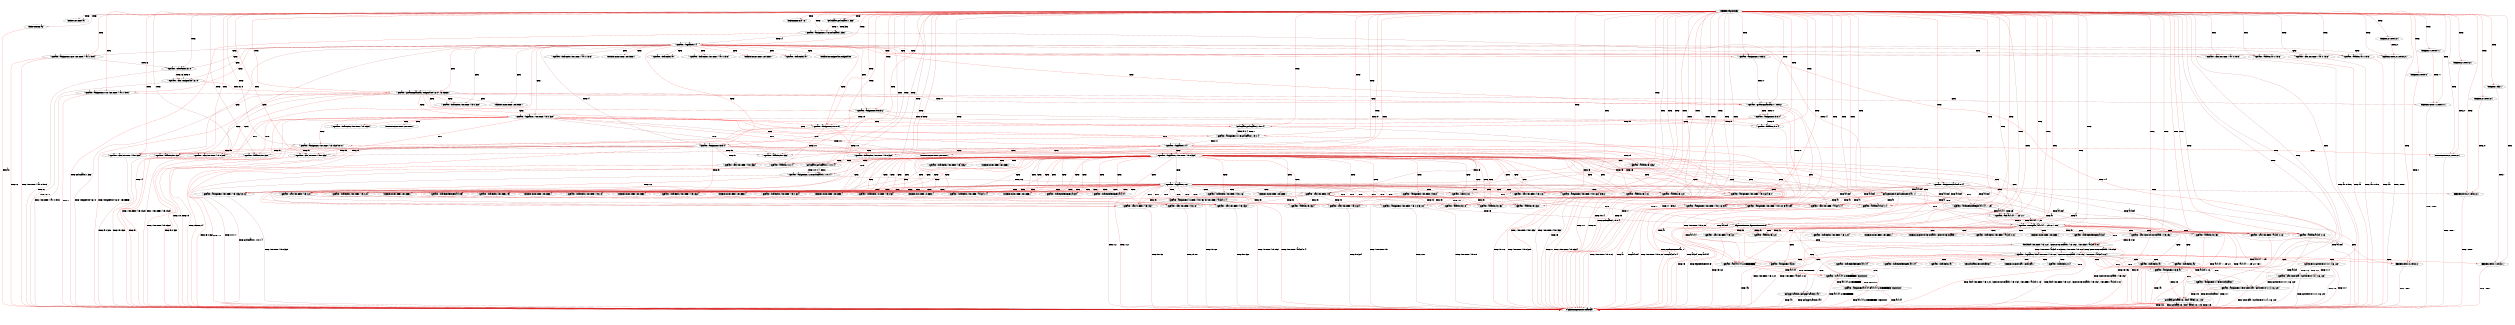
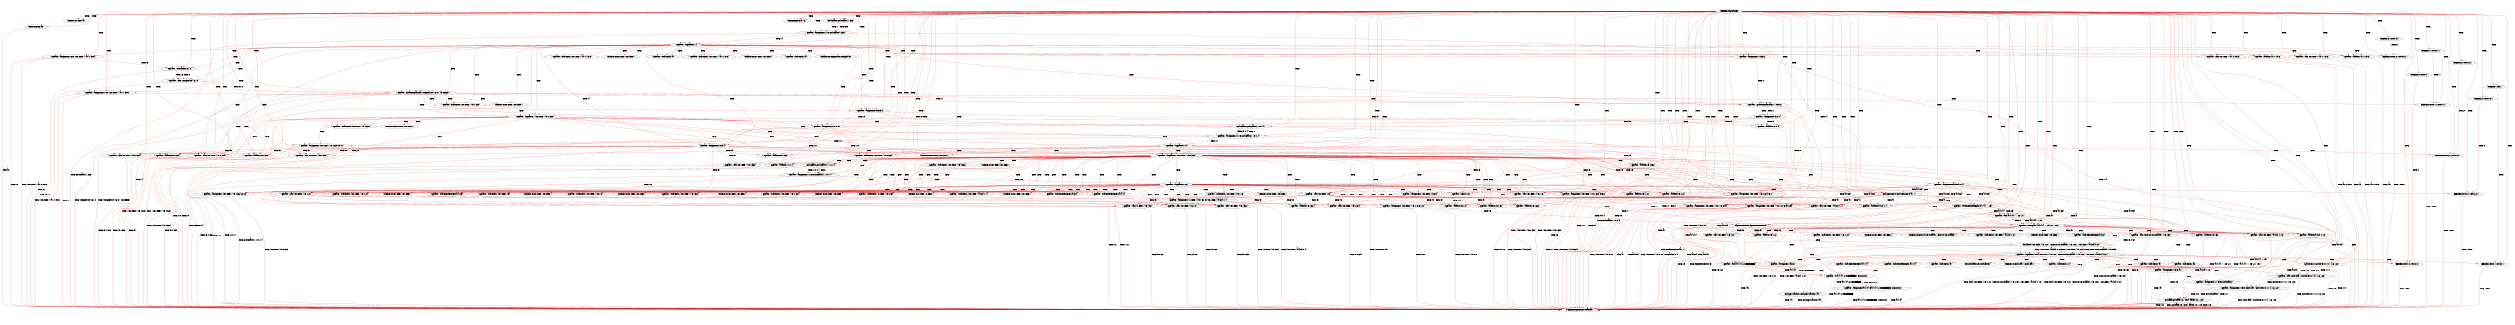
edge "(<operator>.logicalNot,!v12)" -> "(<operator>.assignment,*(_DWORD *)(v5 + 332) = v12)": now "(<operator>.logicalNot,!v12)" -> "(<operator>.assignment,*(_DWORD *)v5 = 0)"
